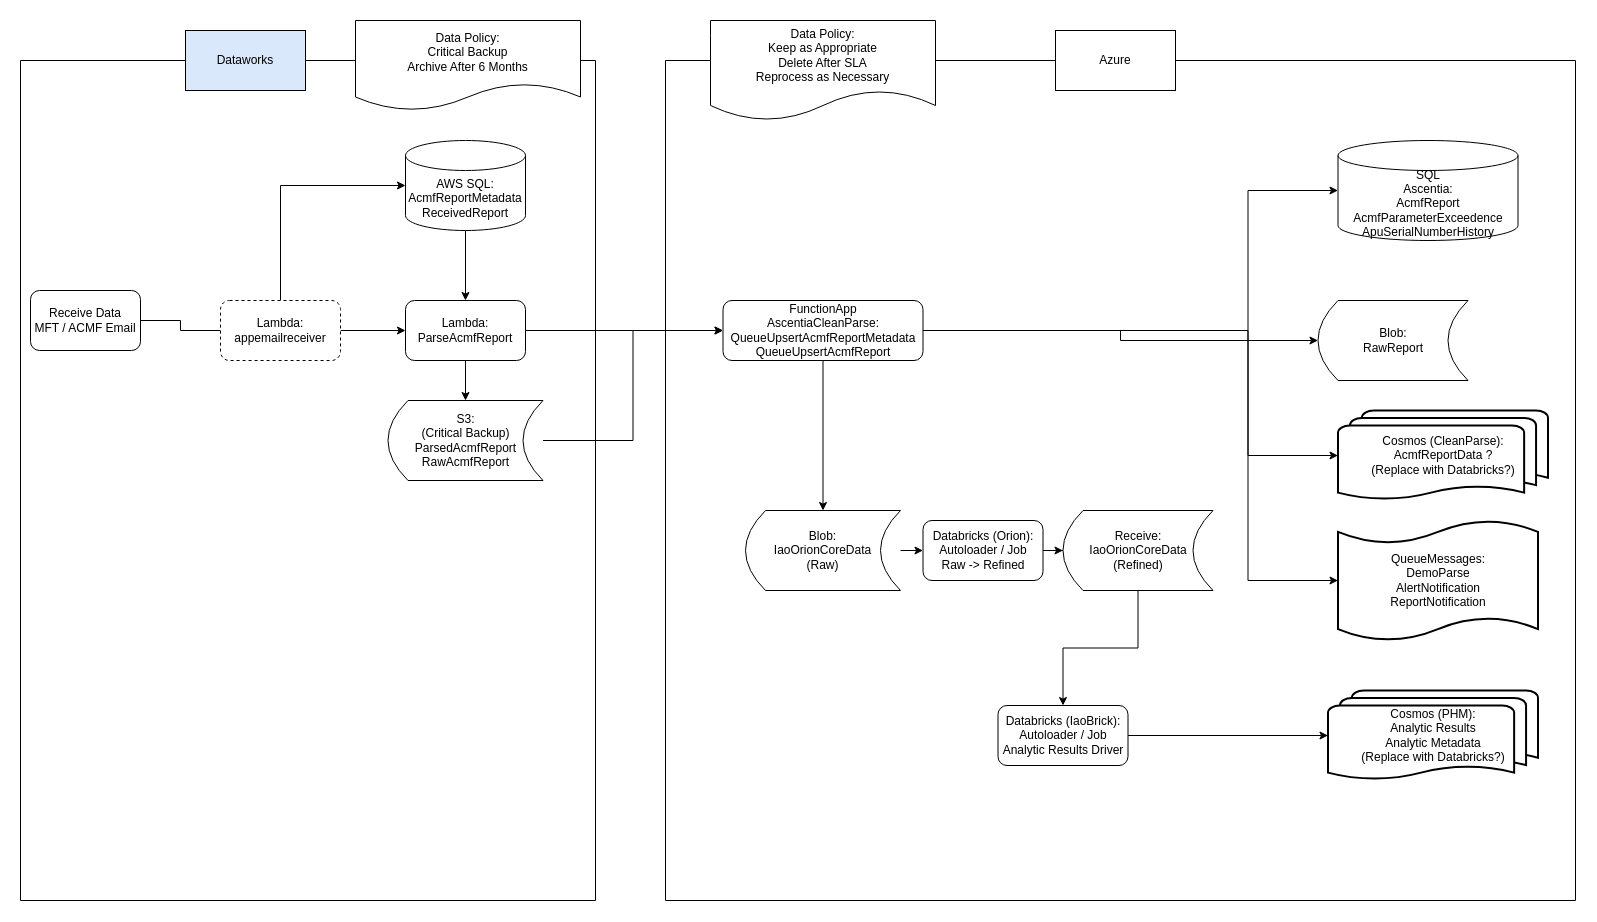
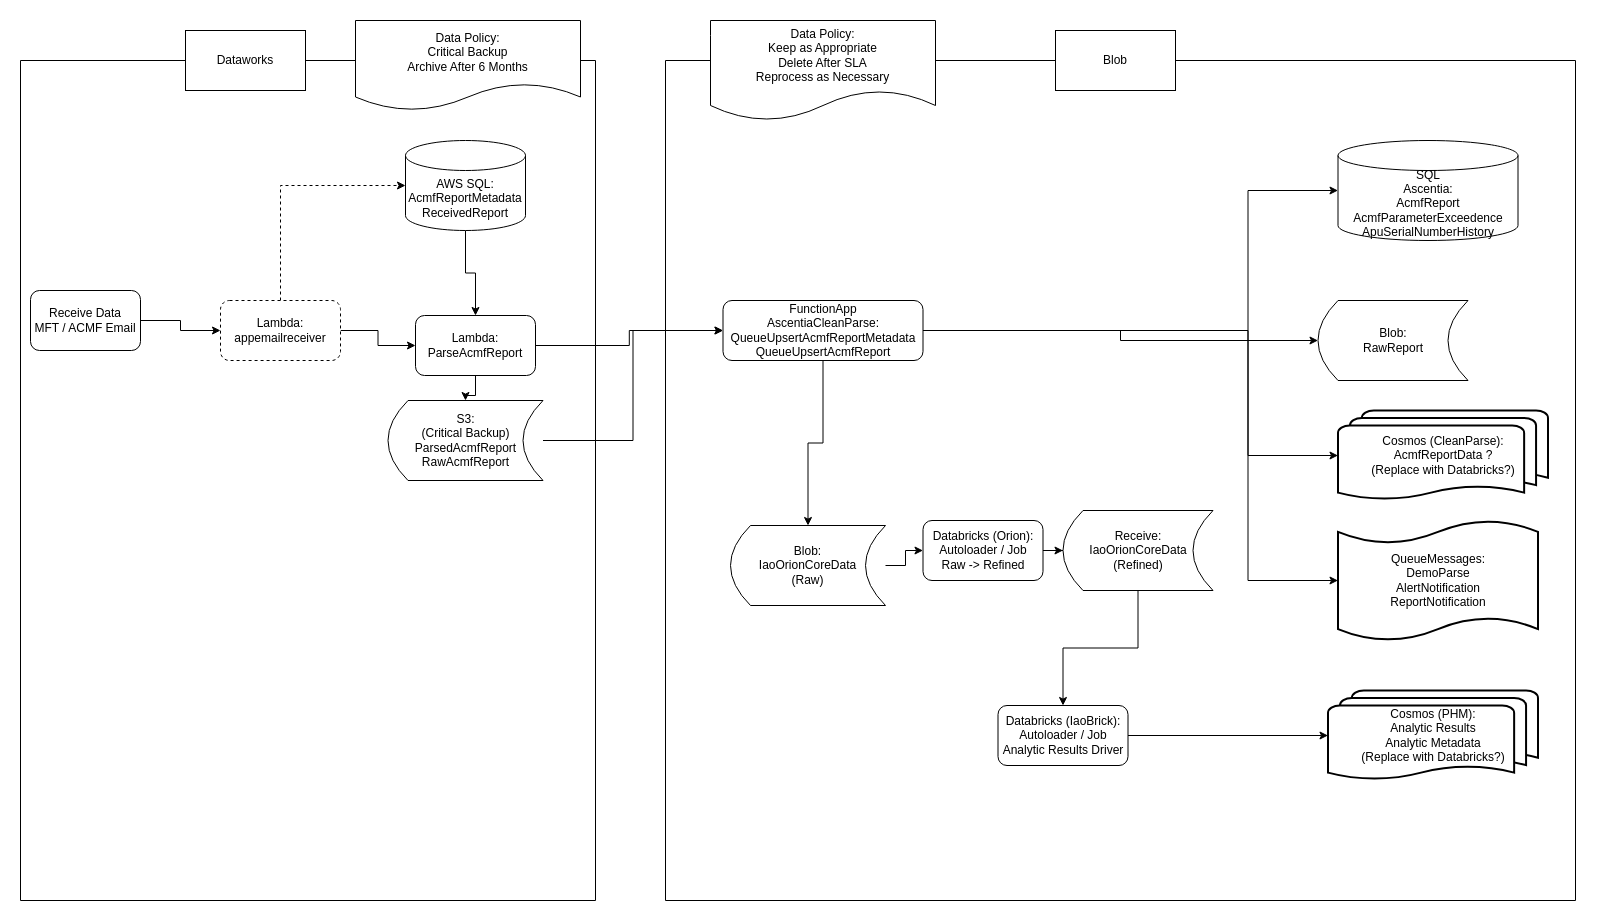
node "Dataworks": fillcolor #dae8fc -> #ffffff
node "Azure": label "Azure" -> "Blob"
edge "Lambda: appemailreceiver" -> "AWS SQL: AcmfReportMetadata ReceivedReport": style solid -> dashed
edge "Receive Data MFT / ACMF Email" -- "Lambda: appemailreceiver": arrowhead none -> classic
node "Lambda: ParseAcmfReport": moved (466, 331) -> (476, 346)
node "Blob: IaoOrionCoreData (Raw)": moved (823, 551) -> (808, 566)
